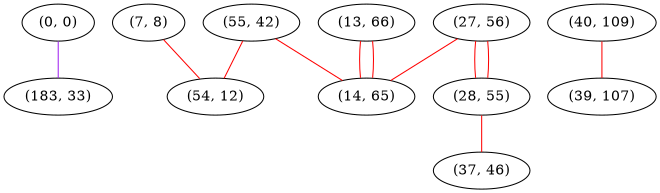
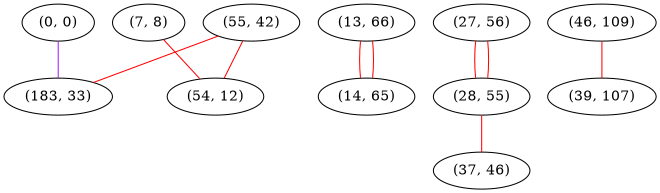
node "(40, 109)": label "(40, 109)" -> "(46, 109)"
edge "(55, 42)" -- "(14, 65)": now "(55, 42)" -- "(183, 33)"
edge "(27, 56)" -- "(14, 65)": removed
